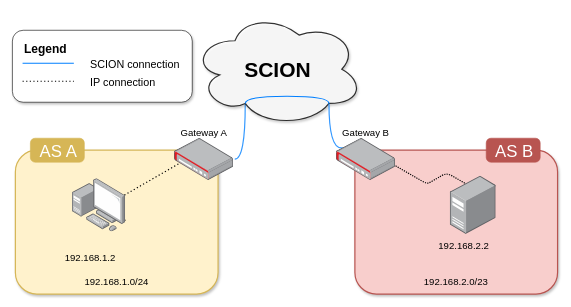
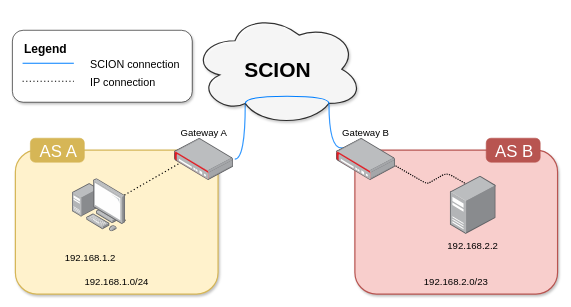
node "192.168.2.2": moved (464, 246) -> (473, 246)
